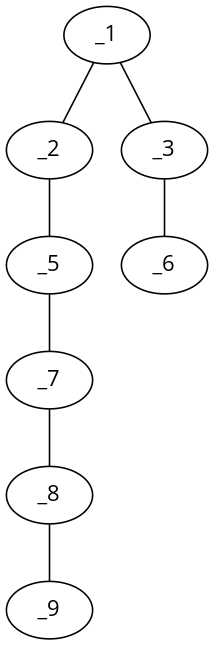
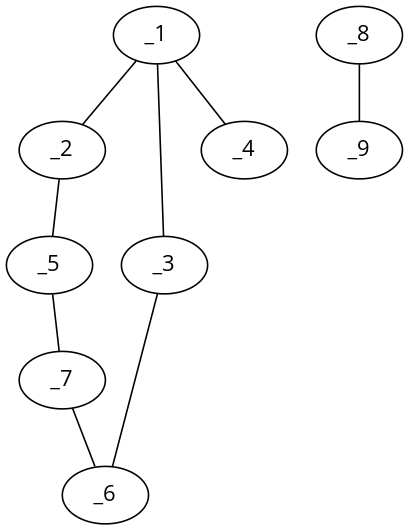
node "_4": added
edge "_7" -- "_8": now "_7" -- "_6"
